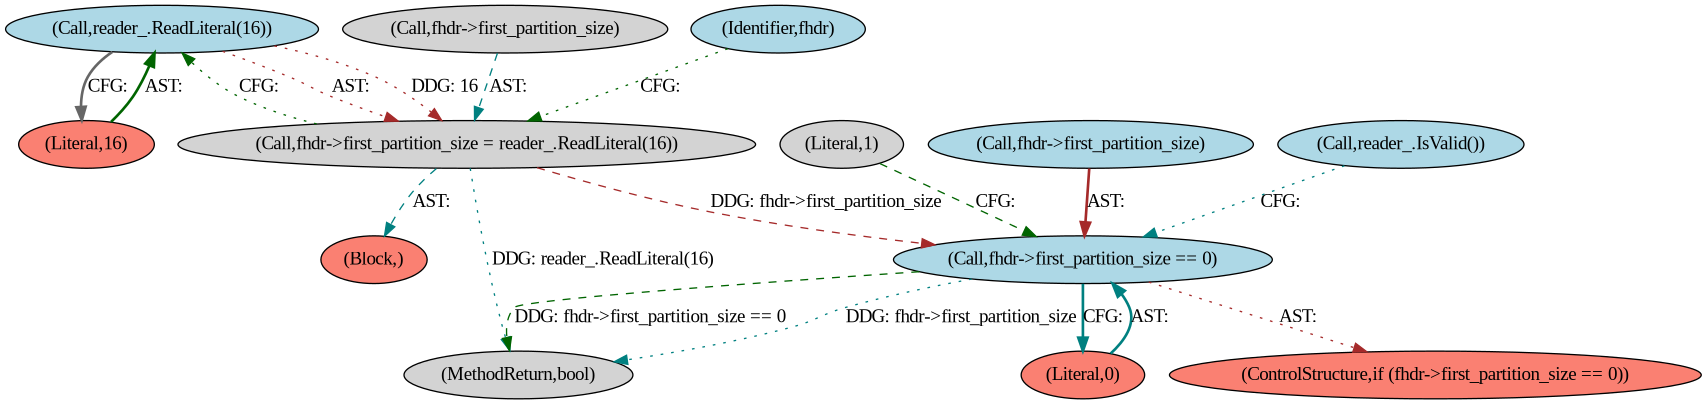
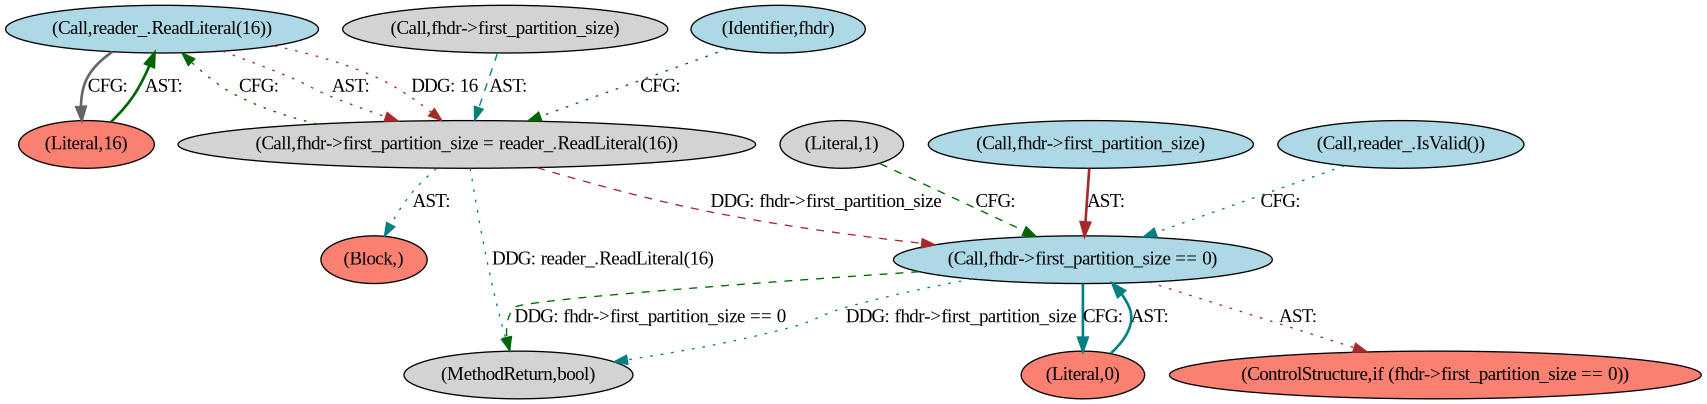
edge "(Call,fhdr->first_partition_size = reader_.ReadLiteral(16))" -> "(Block,)": style dashed -> dotted
